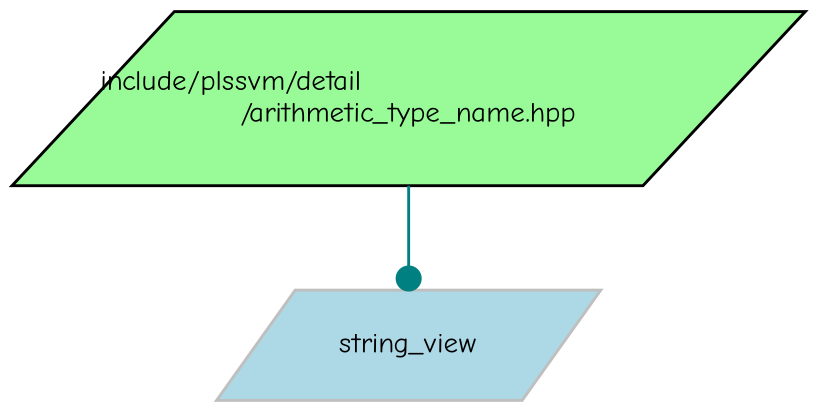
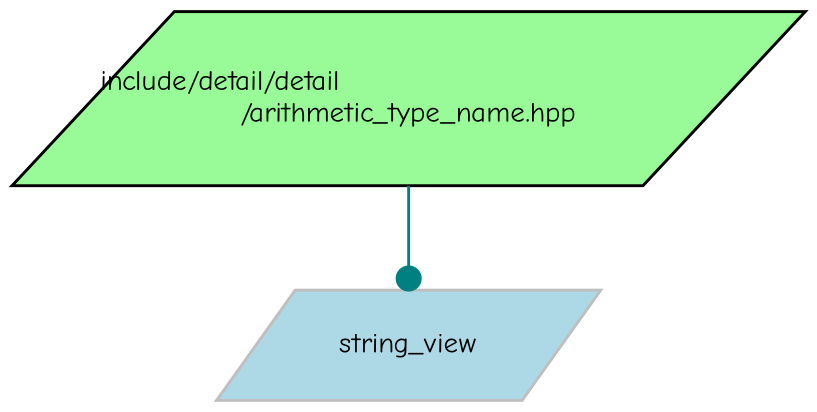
node "include/plssvm/detail /arithmetic_type_name.hpp": label "include/plssvm/detail /arithmetic_type_name.hpp" -> "include/detail/detail /arithmetic_type_name.hpp"
